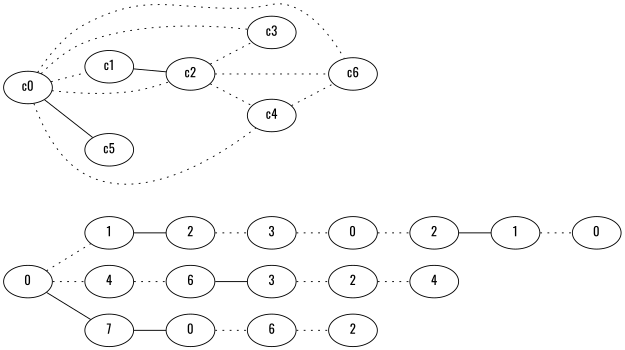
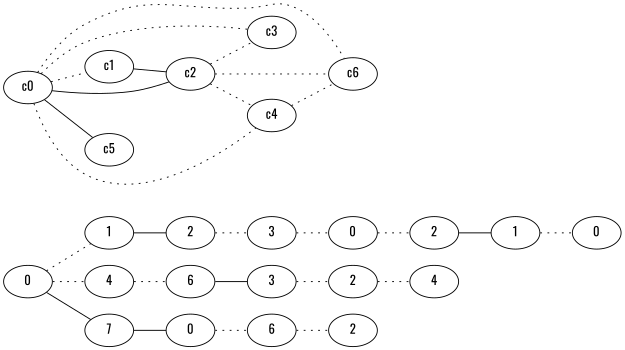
edge "c2" -- "c0": style dotted -> solid
